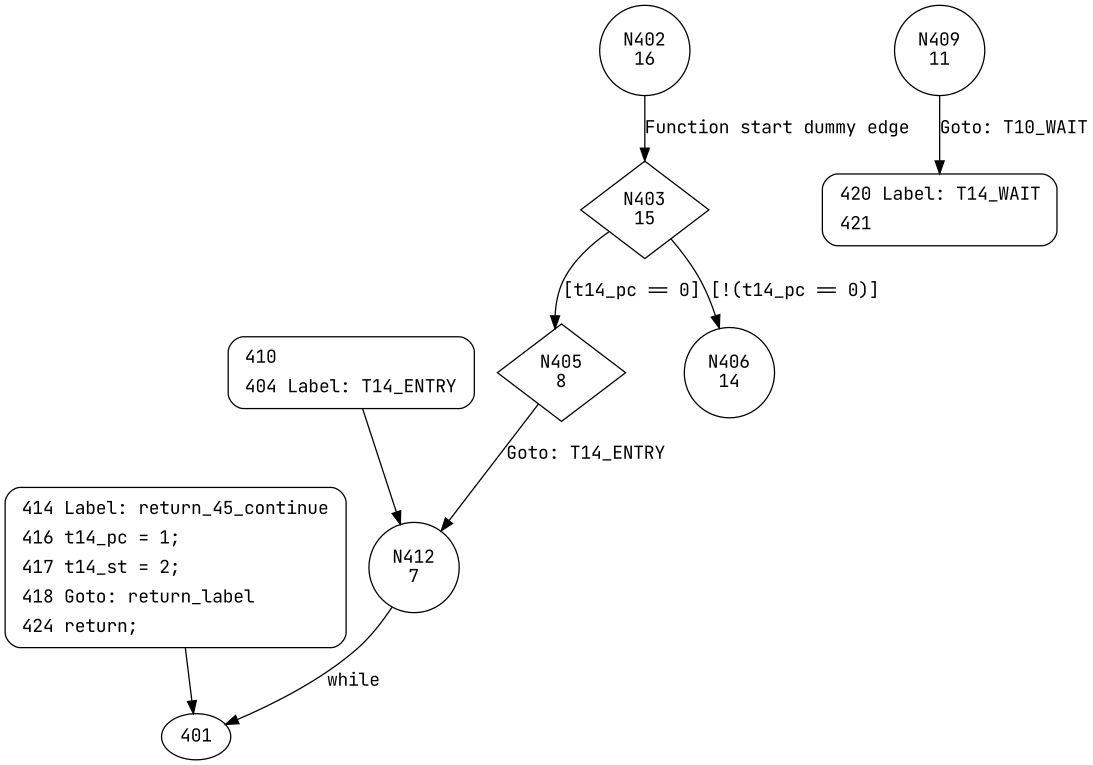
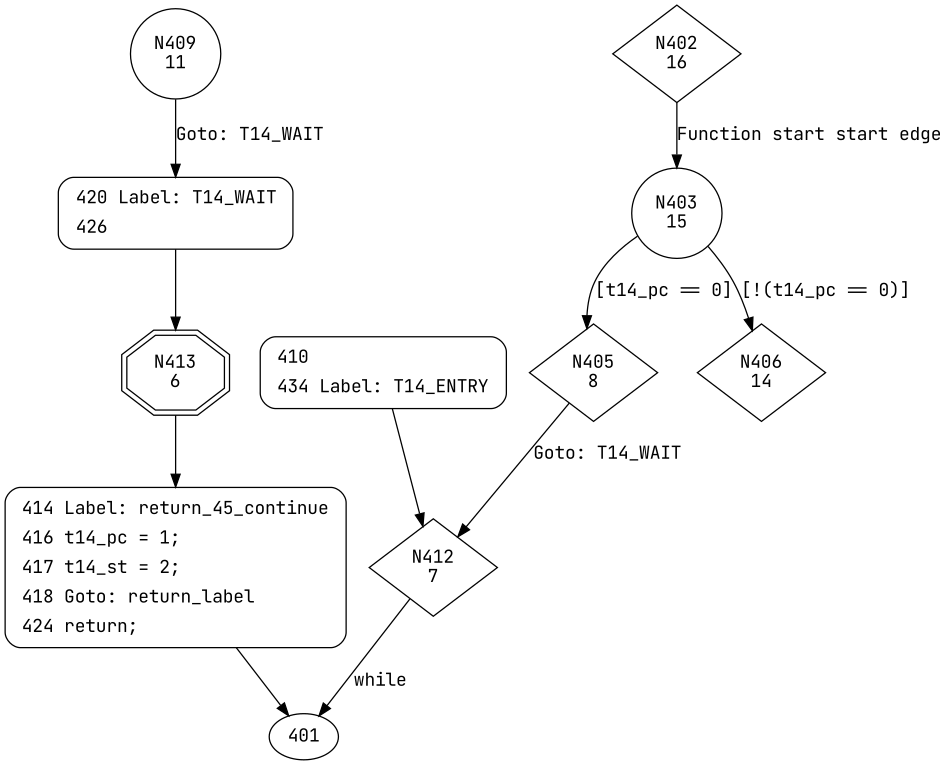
node "N402 16": shape circle -> diamond
edge "N402 16" -> "N403 15": label "Function start dummy edge" -> "Function start start edge"
edge "N409 11" -> "420": label "Goto: T10_WAIT" -> "Goto: T14_WAIT"
node "N403 15": shape diamond -> circle
node "420": text "421" -> "426"
node "N413 6": added
node "N406 14": shape circle -> diamond
node "410": text "404" -> "434"
edge "N405 8" -> "N412 7": label "Goto: T14_ENTRY" -> "Goto: T14_WAIT"
node "N412 7": shape circle -> diamond
